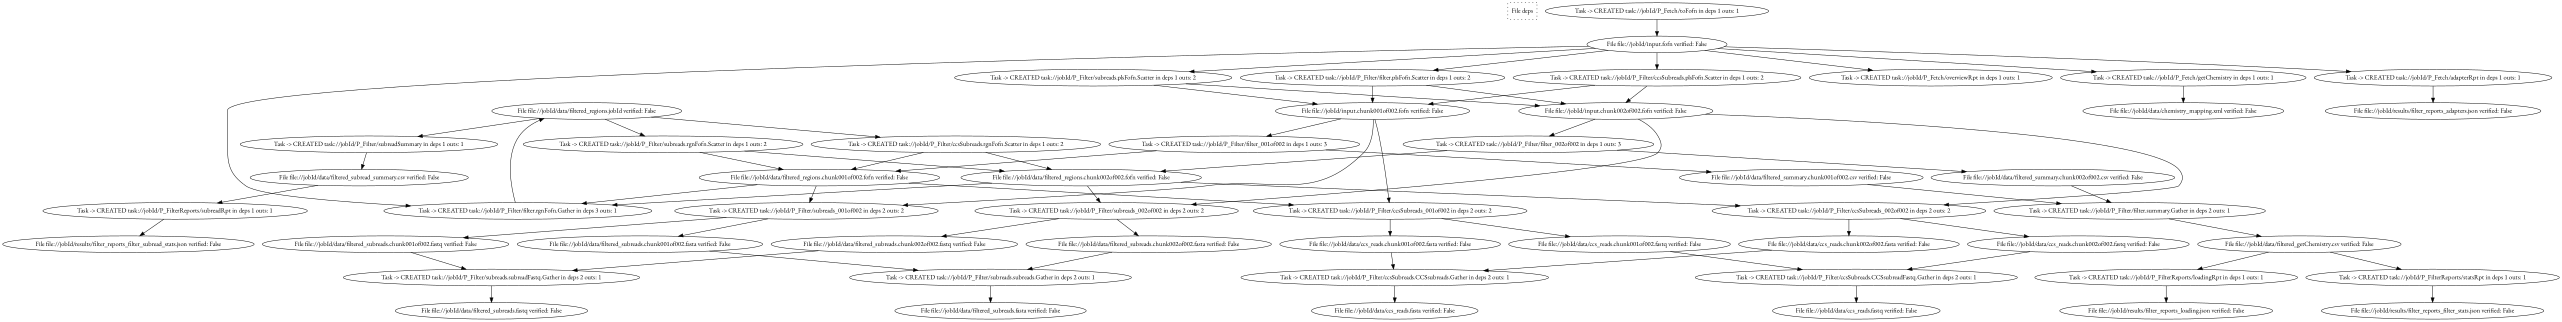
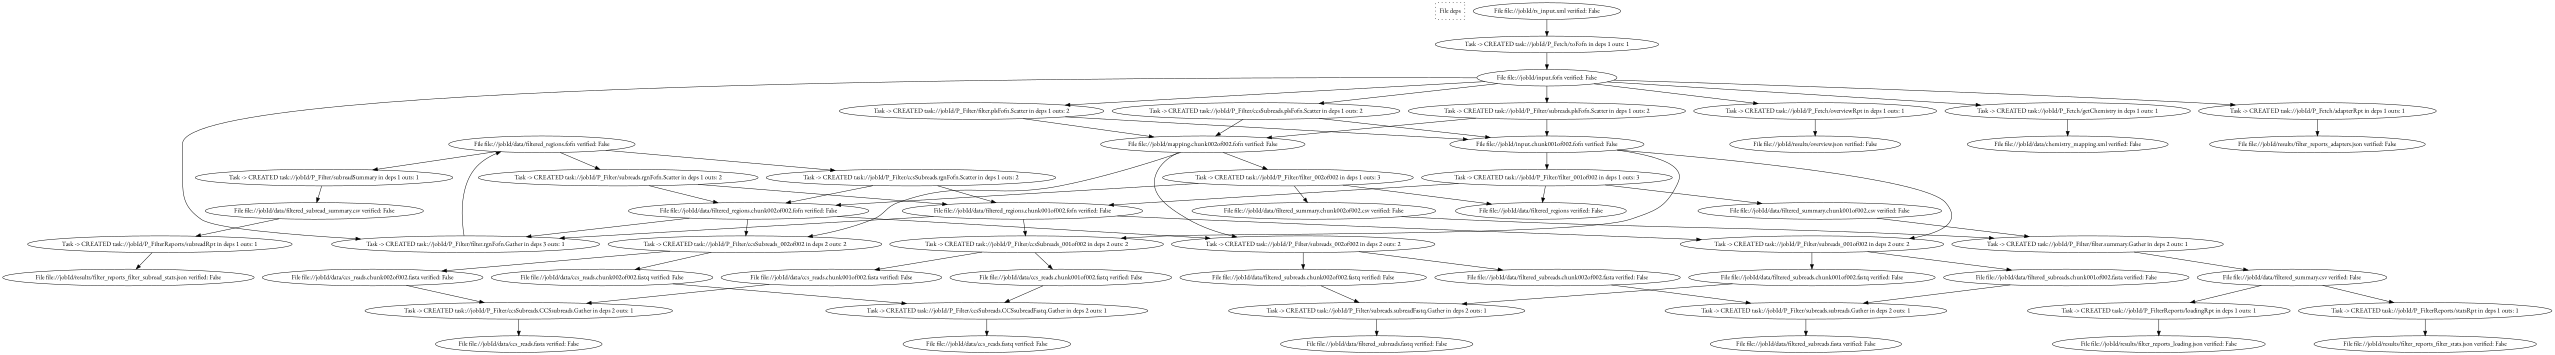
node "File file://jobId/rs_input.xml verified: False": added
node "File file://jobId/data/filtered_regions.jobId verified: False": label "File file://jobId/data/filtered_regions.jobId verified: False" -> "File file://jobId/data/filtered_regions.fofn verified: False"
node "File file://jobId/input.chunk002of002.fofn verified: False": label "File file://jobId/input.chunk002of002.fofn verified: False" -> "File file://jobId/mapping.chunk002of002.fofn verified: False"
node "File file://jobId/results/overview.json verified: False": added
node "File file://jobId/data/filtered_regions verified: False": added
node "File file://jobId/data/filtered_getChemistry.csv verified: False": label "File file://jobId/data/filtered_getChemistry.csv verified: False" -> "File file://jobId/data/filtered_summary.csv verified: False"
